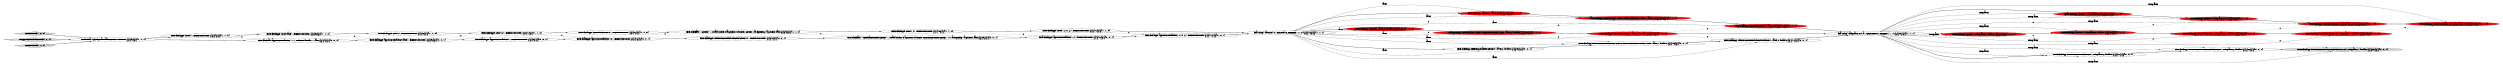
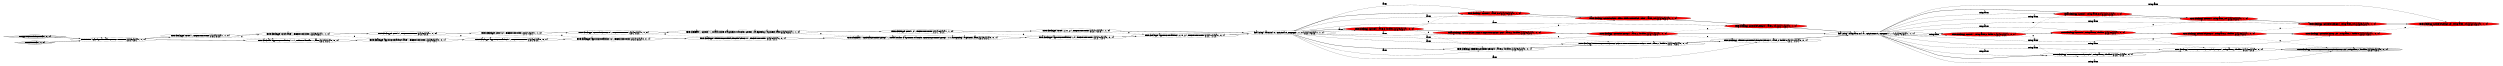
node "testCountFunc['1', '0', '0']": removed
